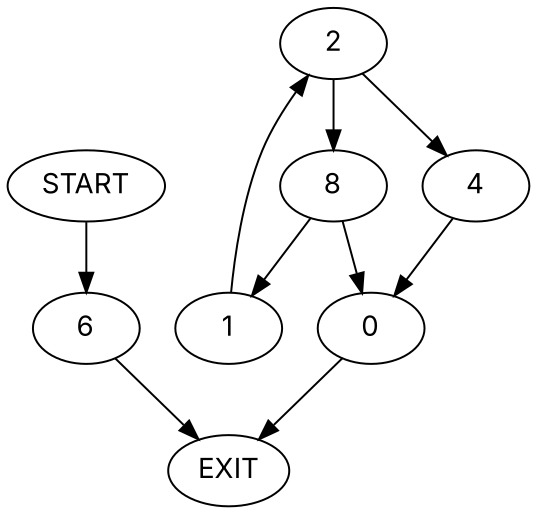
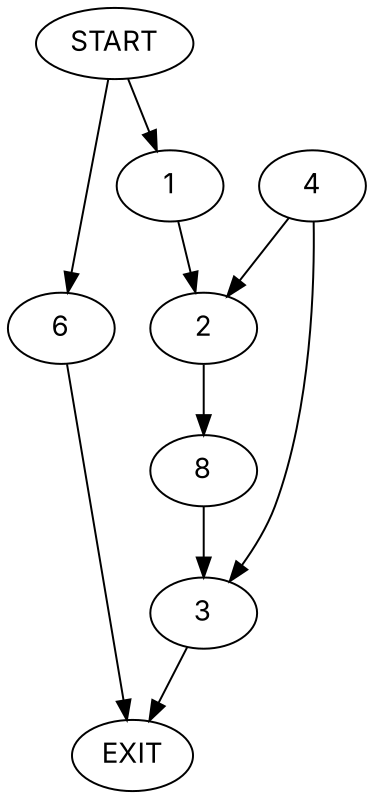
edge "2" -> "4": reversed
edge "8" -> "1": now "START" -> "1"
node "0": label "0" -> "3"
